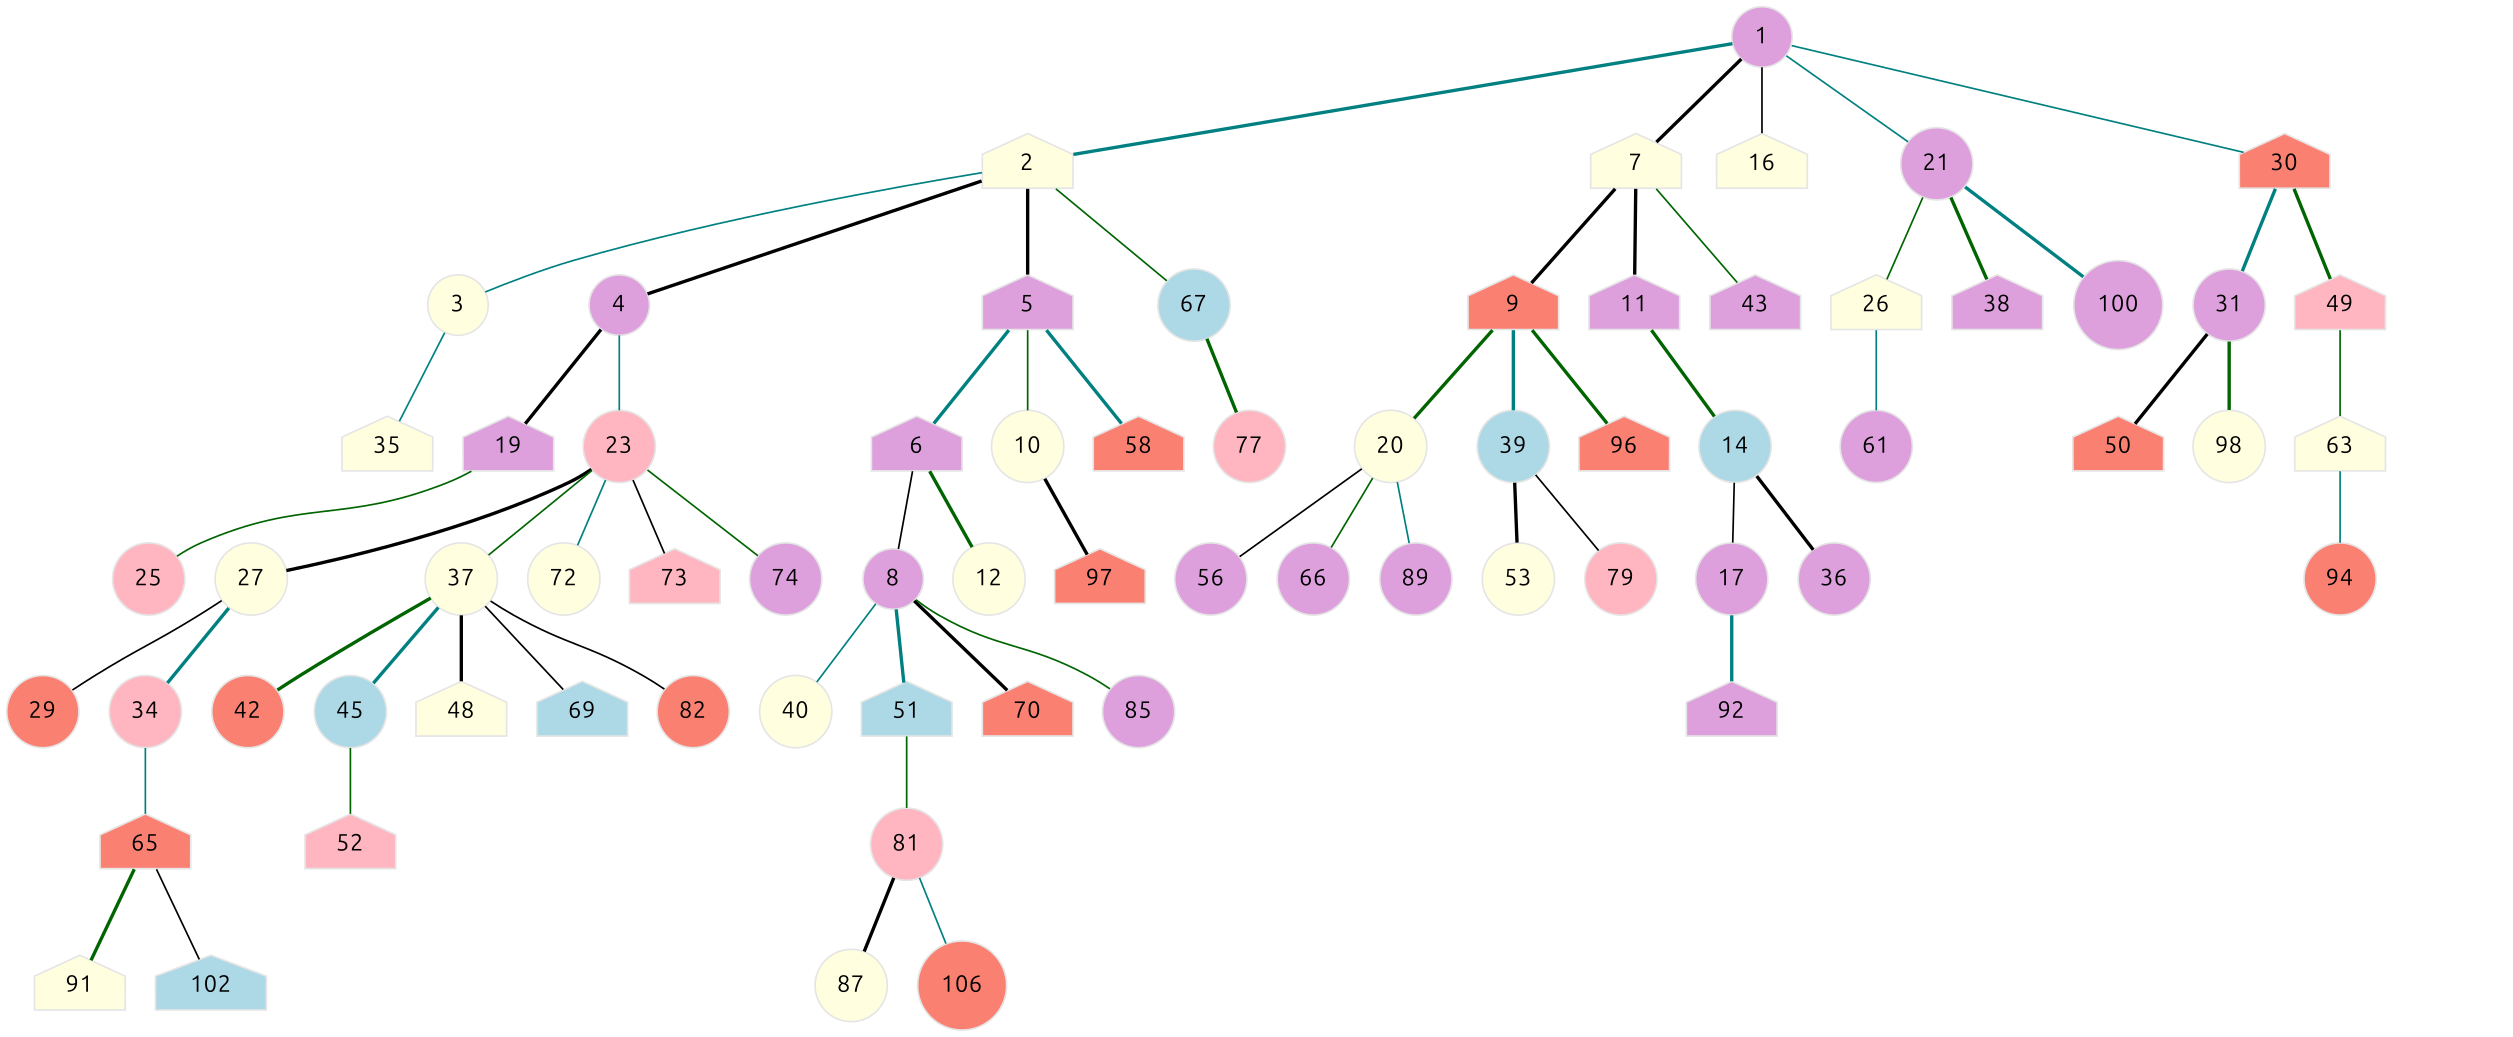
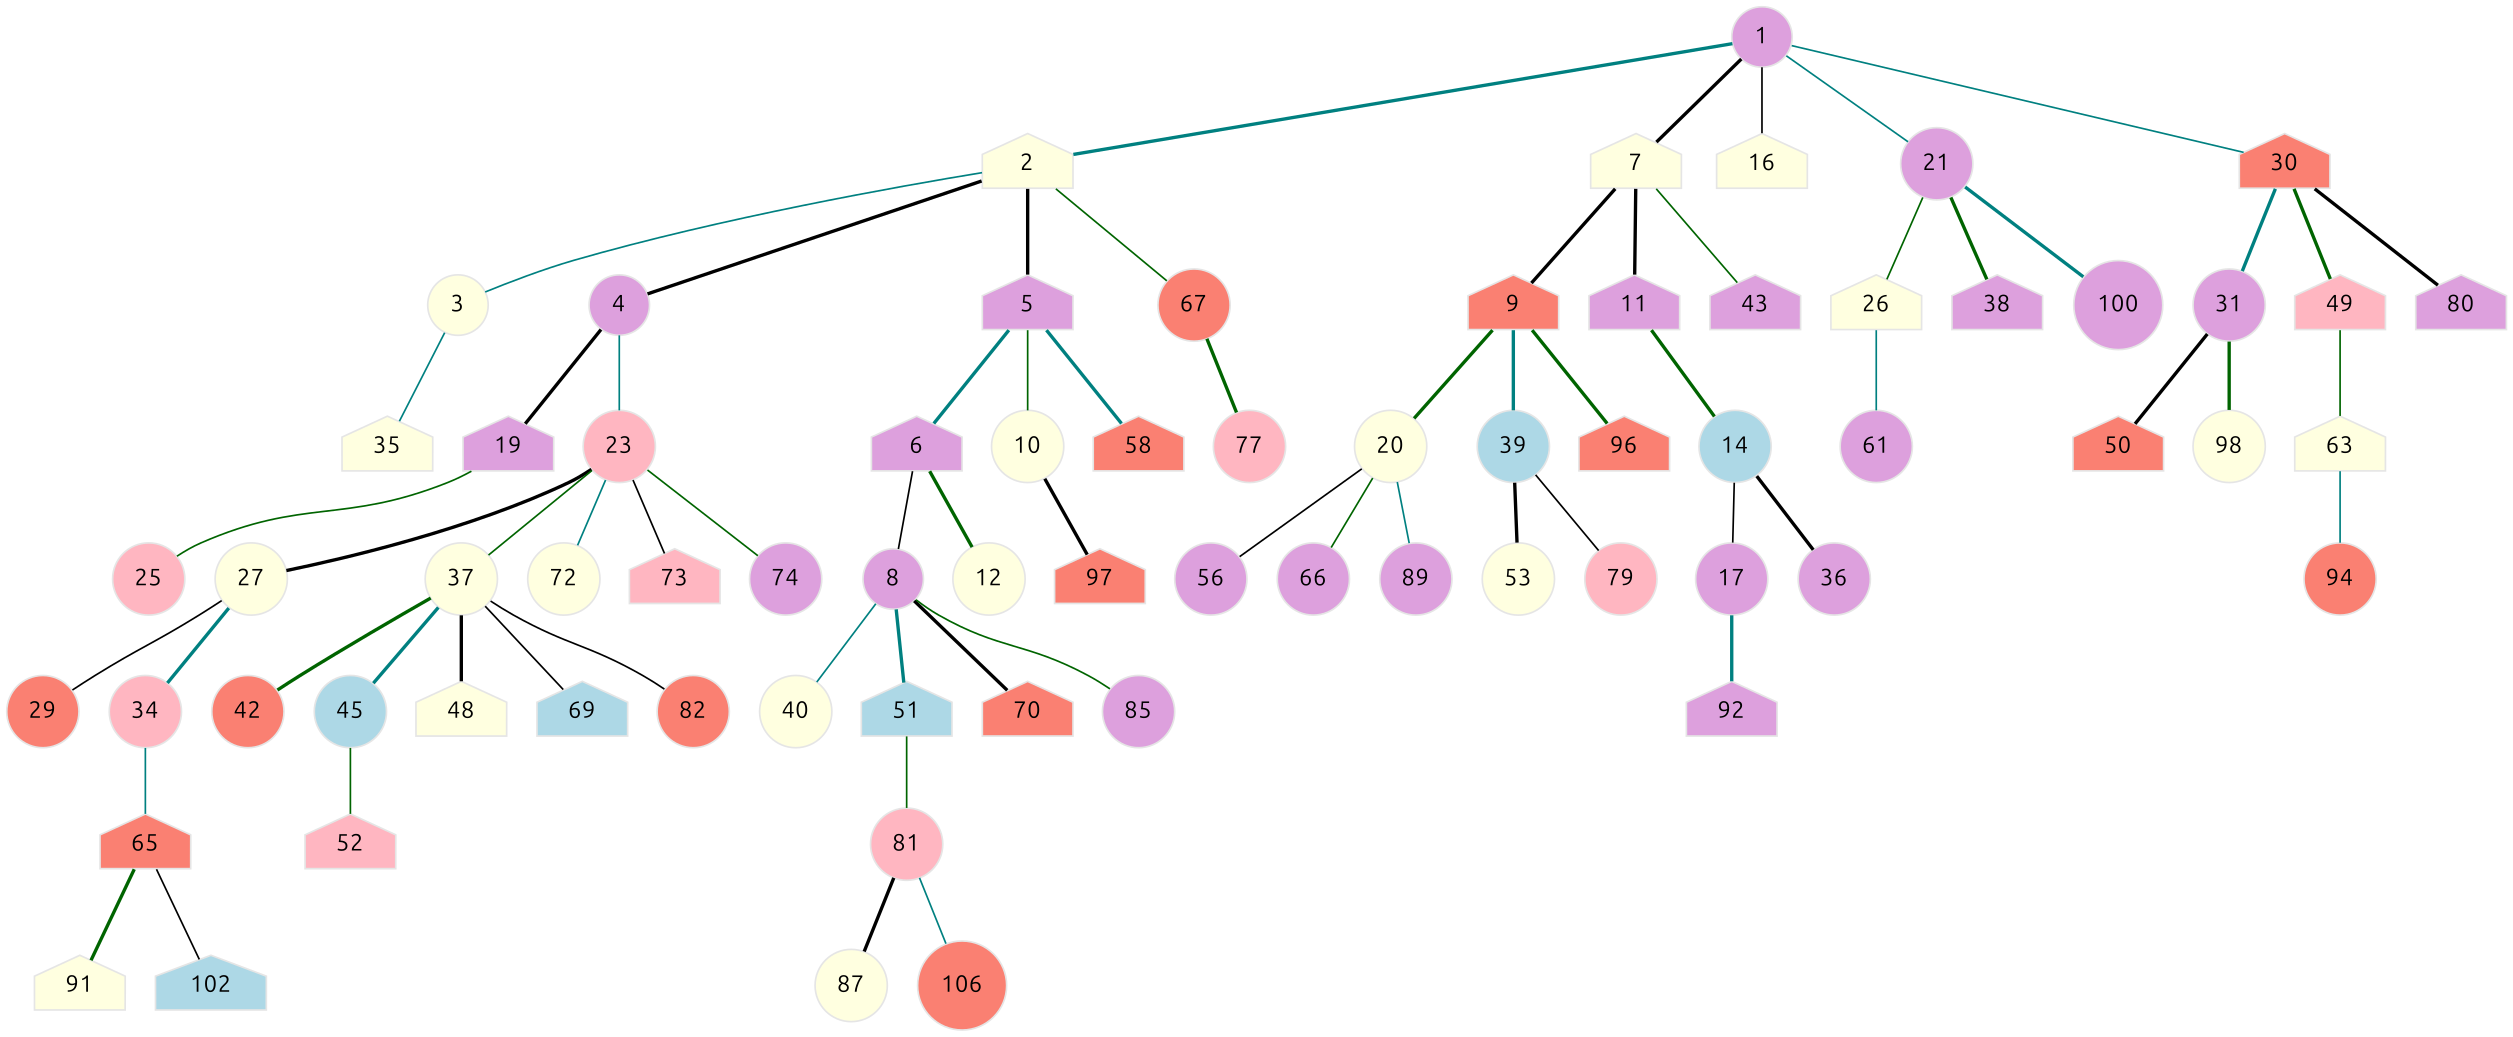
node "67": fillcolor lightblue -> salmon
node "80": added
